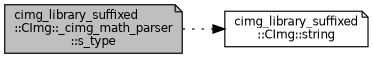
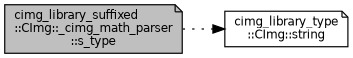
node "cimg_library_suffixed ::CImg::string": label "cimg_library_suffixed ::CImg::string" -> "cimg_library_type ::CImg::string"
